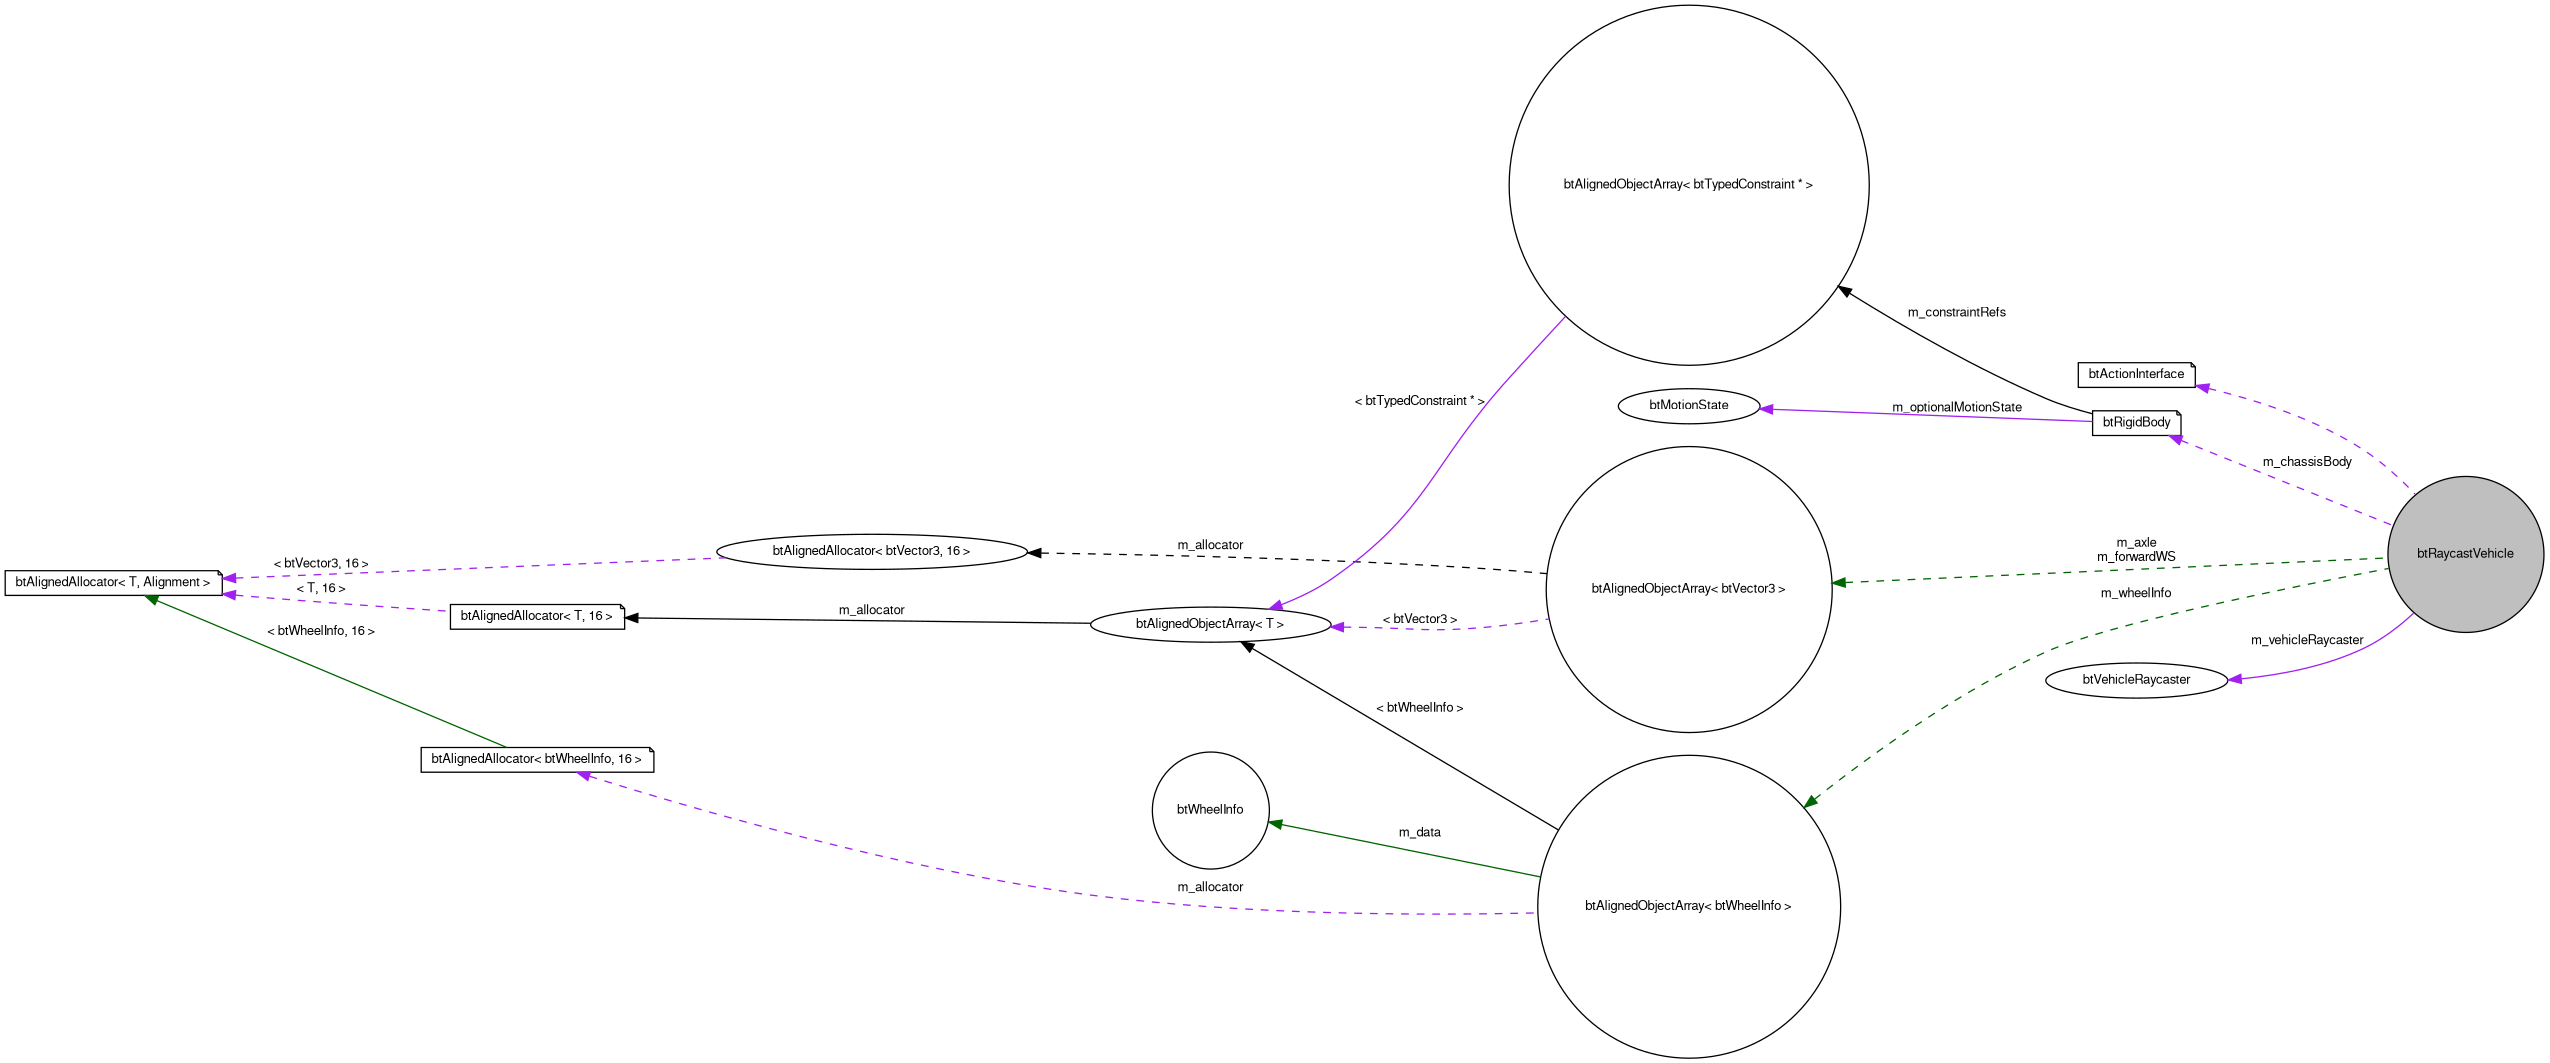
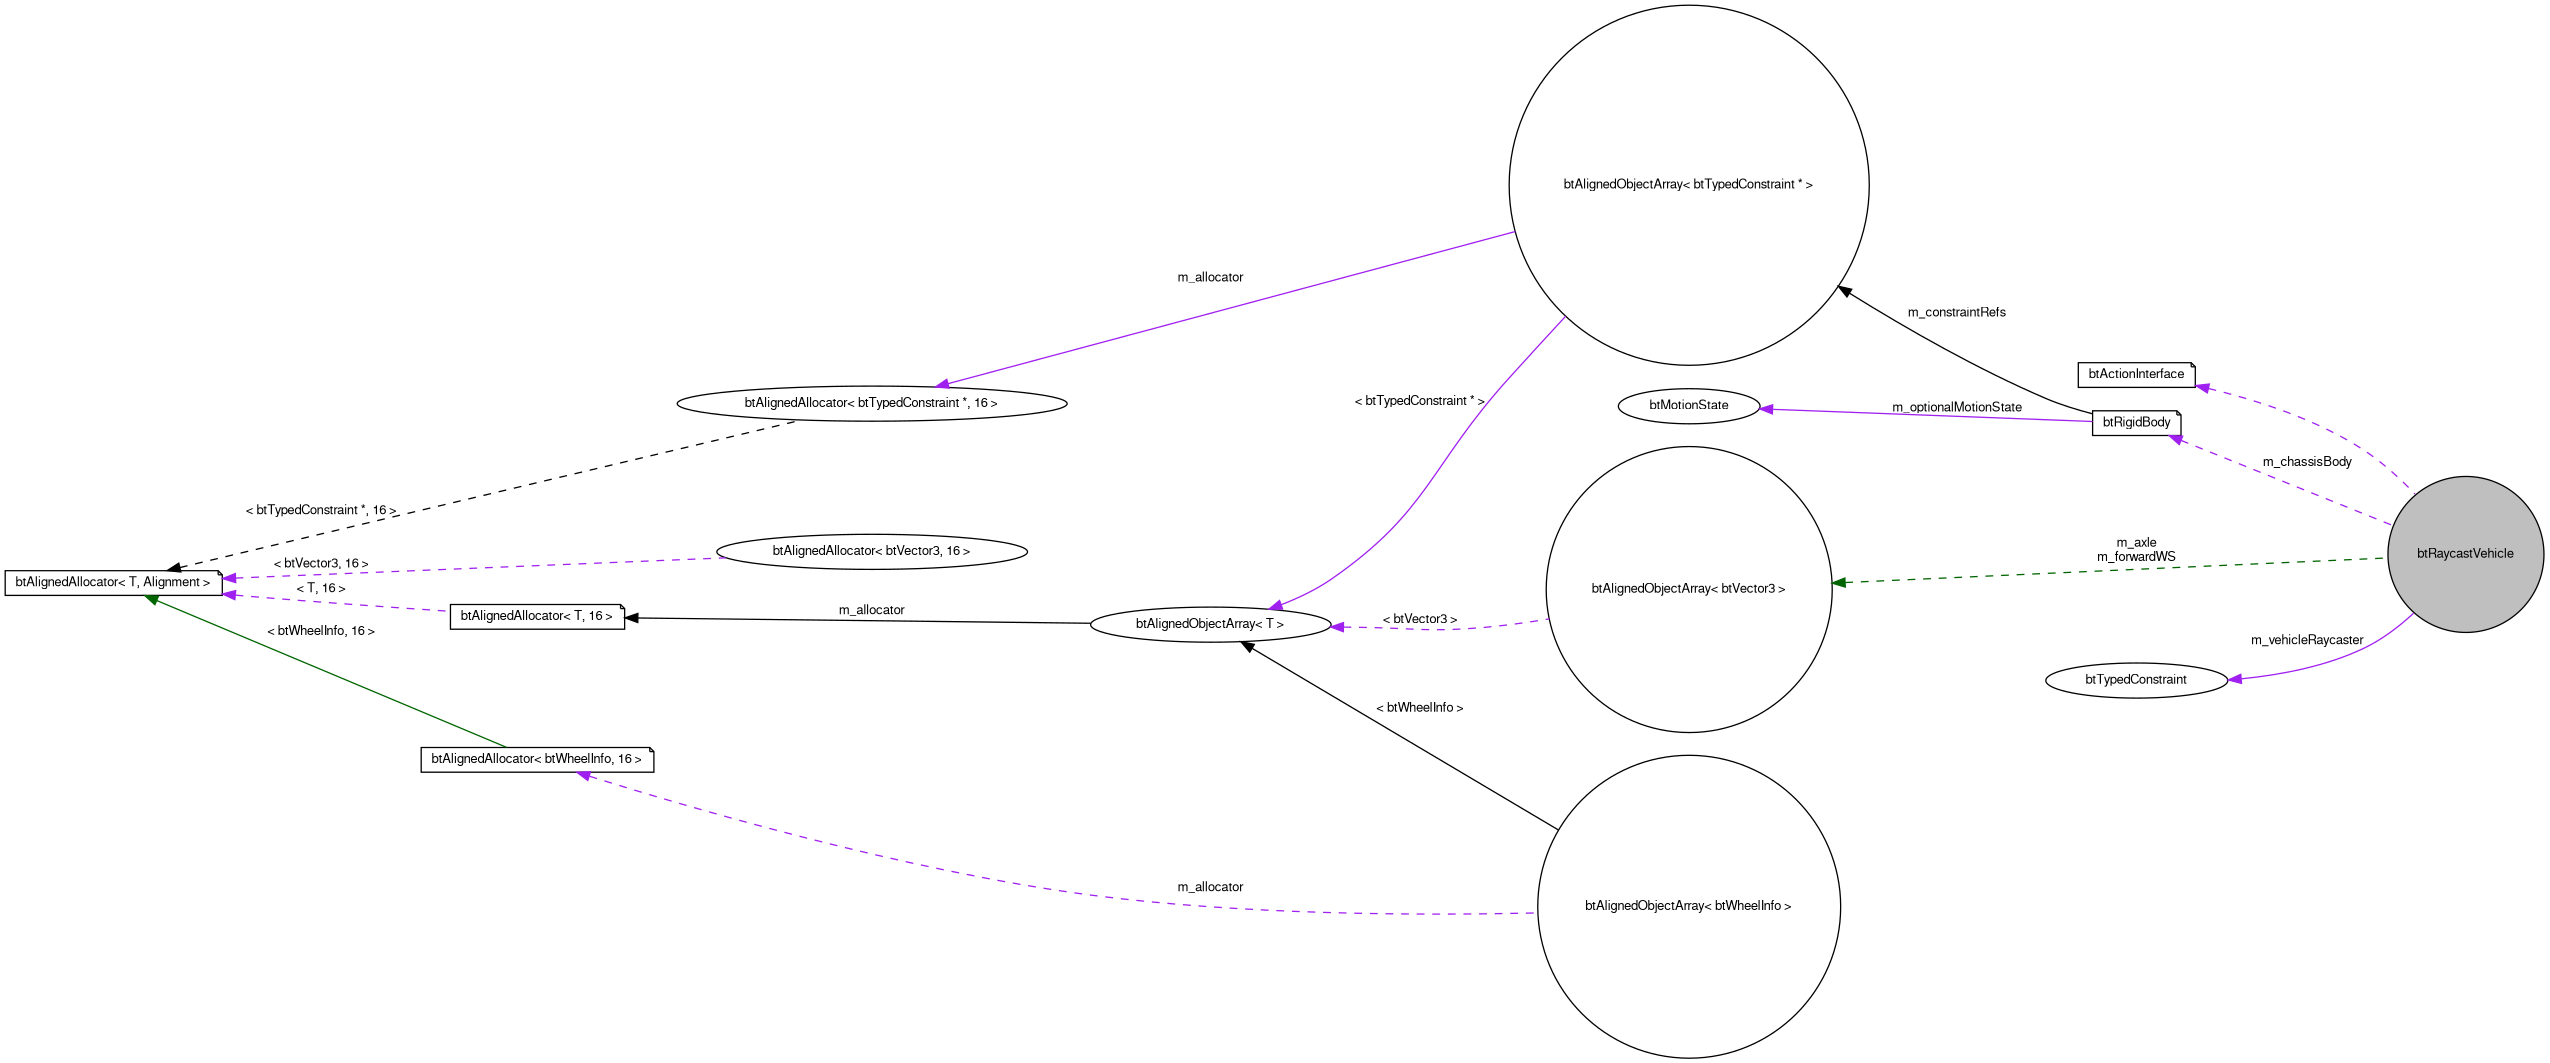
node "btAlignedAllocator< btTypedConstraint *, 16 >": added
edge "btAlignedObjectArray< btVector3 >" -> "btAlignedAllocator< btVector3, 16 >": removed, label "m_allocator"
edge "btRaycastVehicle" -> "btAlignedObjectArray< btWheelInfo >": removed, label "m_wheelInfo"
node "btVehicleRaycaster": label "btVehicleRaycaster" -> "btTypedConstraint"
node "btWheelInfo": removed
